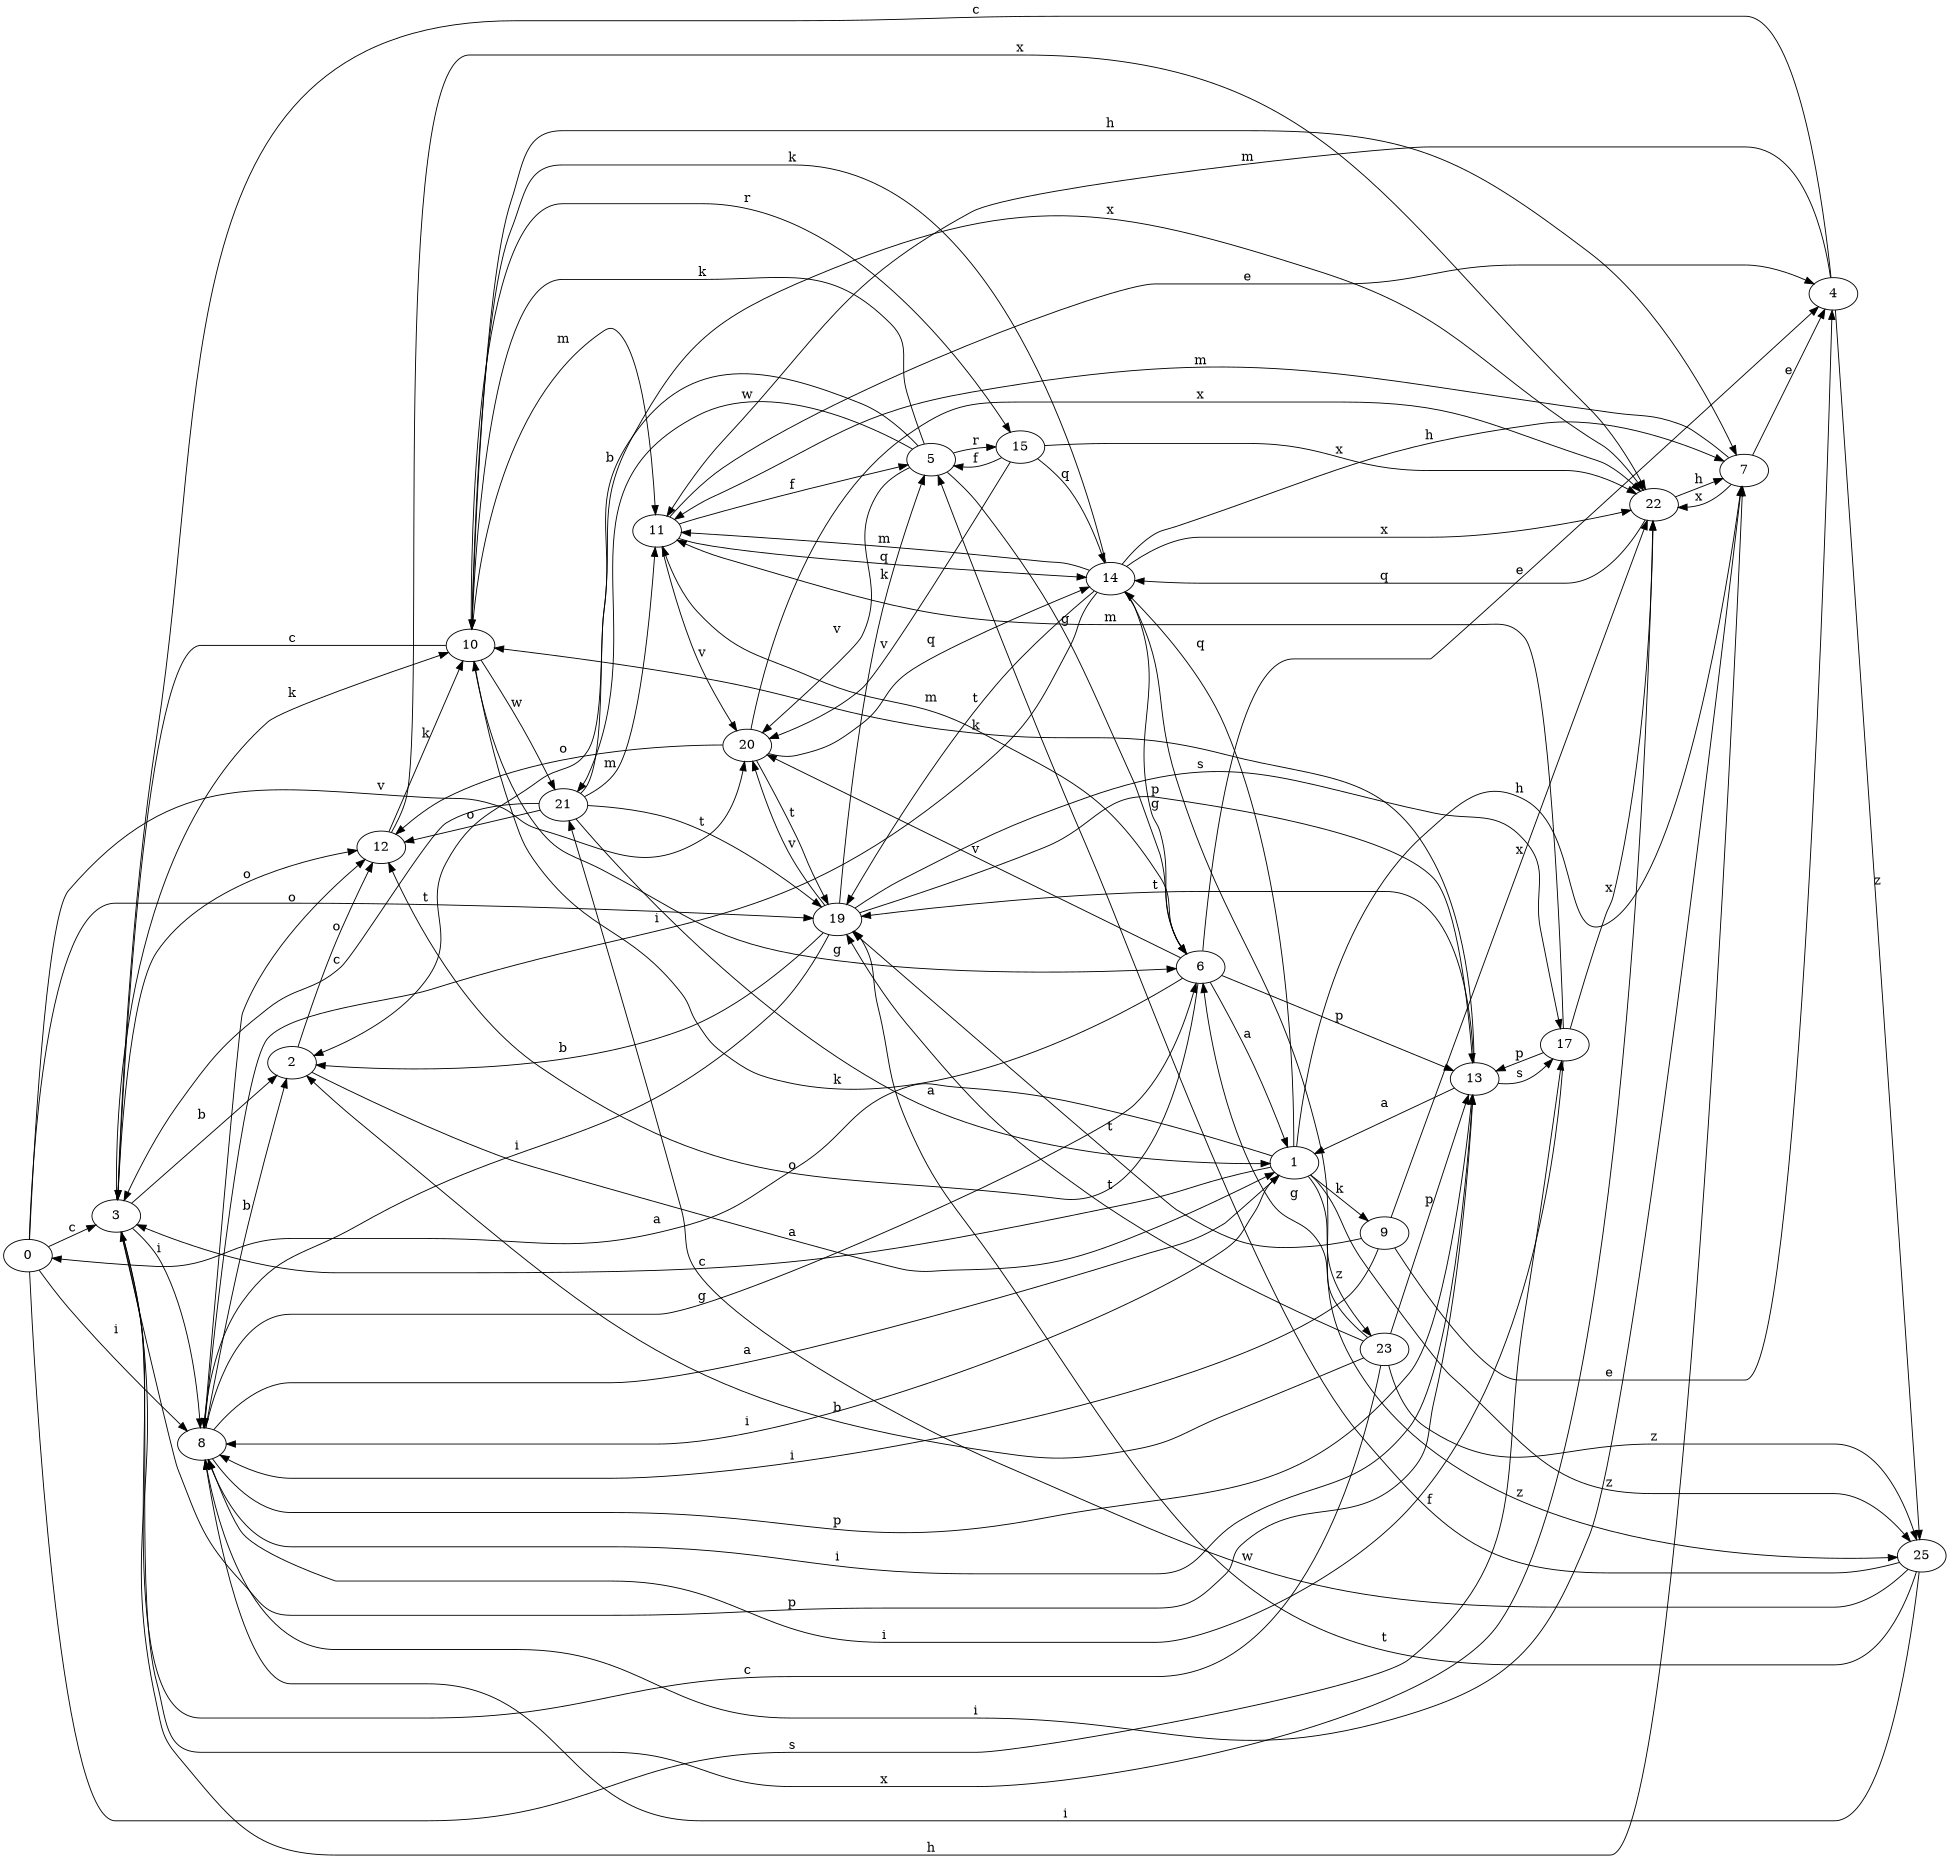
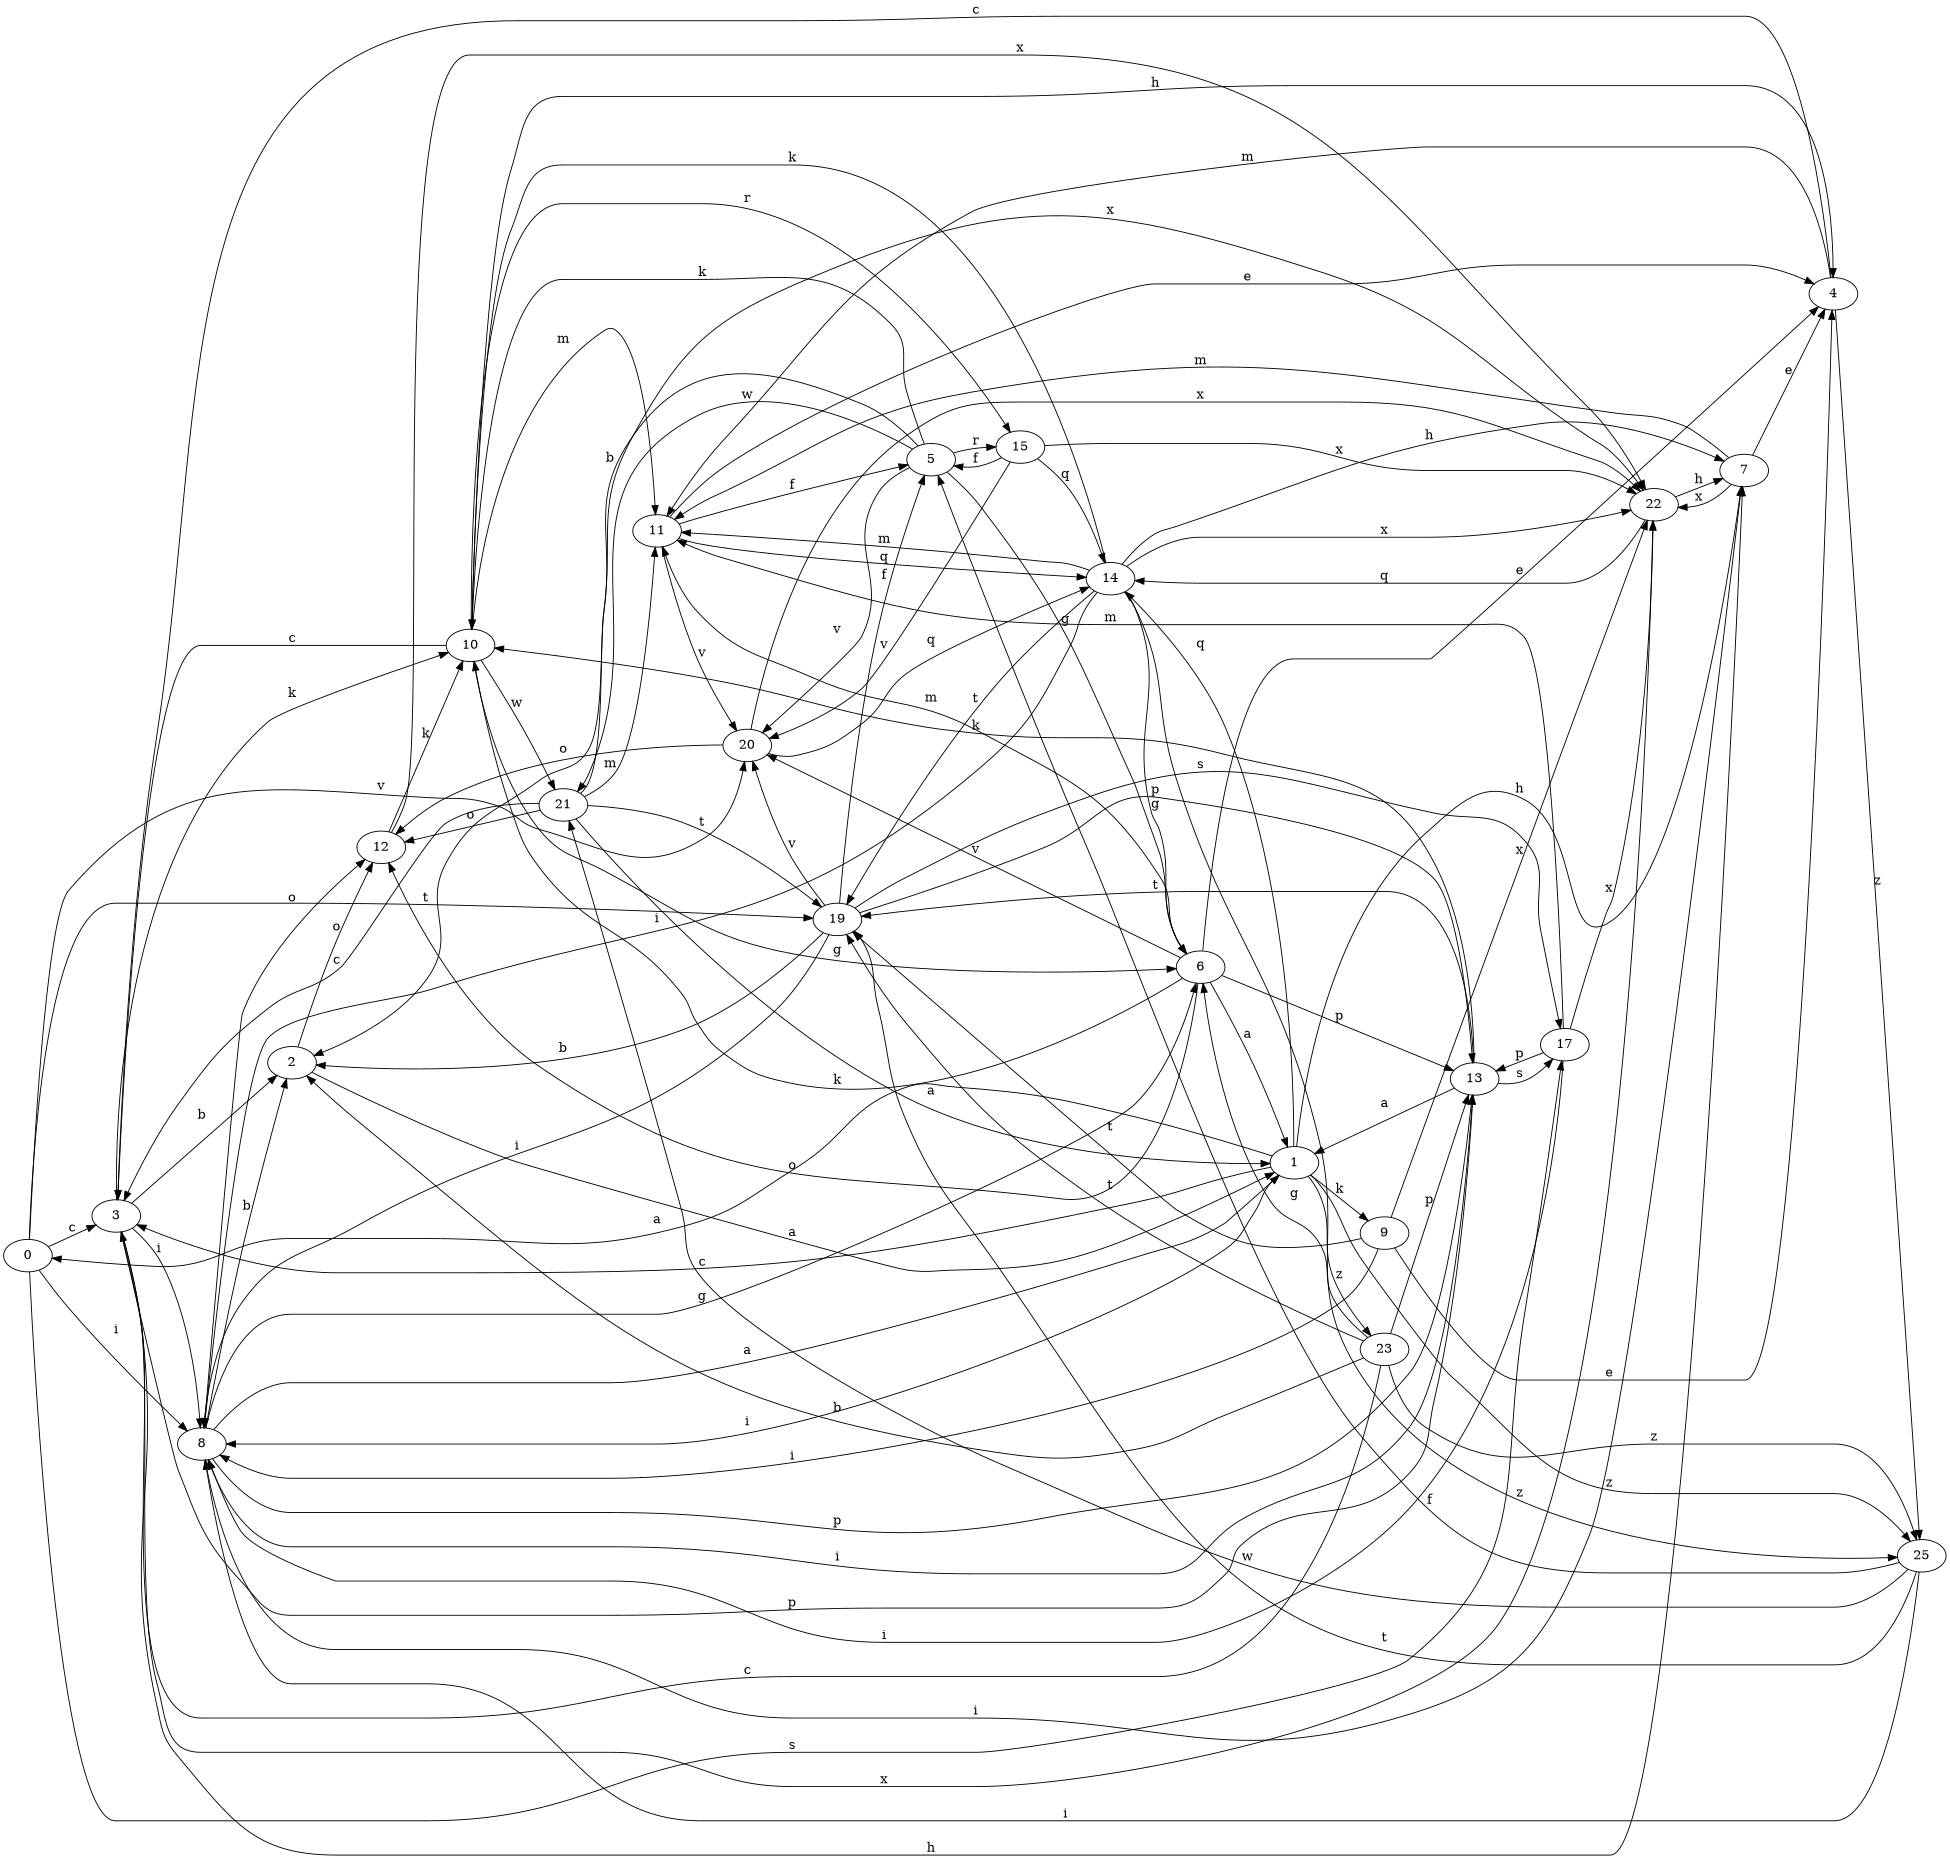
edge "10" -> "7": now "10" -> "4"
edge "19" -> "5": label "k" -> "f"
edge "20" -> "19": removed, label "t"
edge "3" -> "12": removed, label "o"
